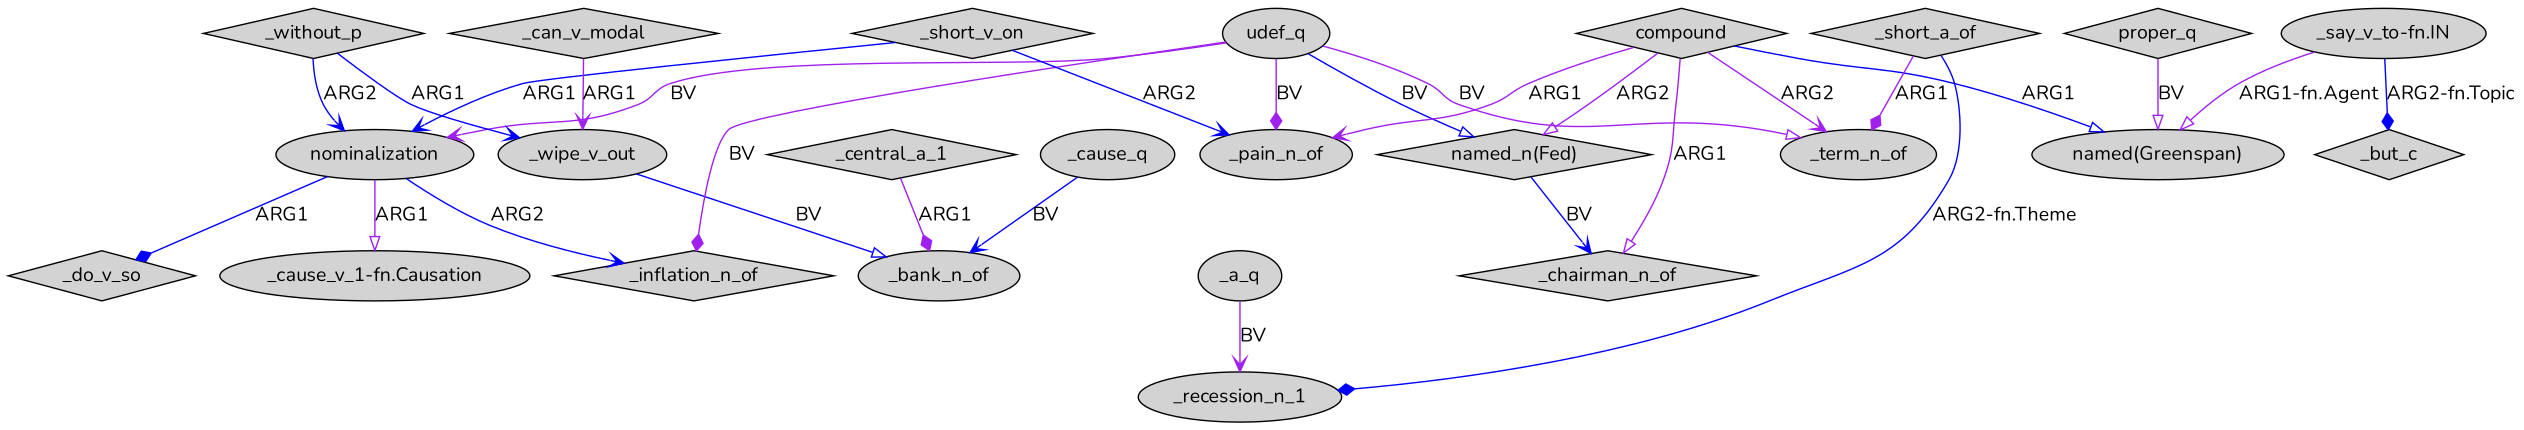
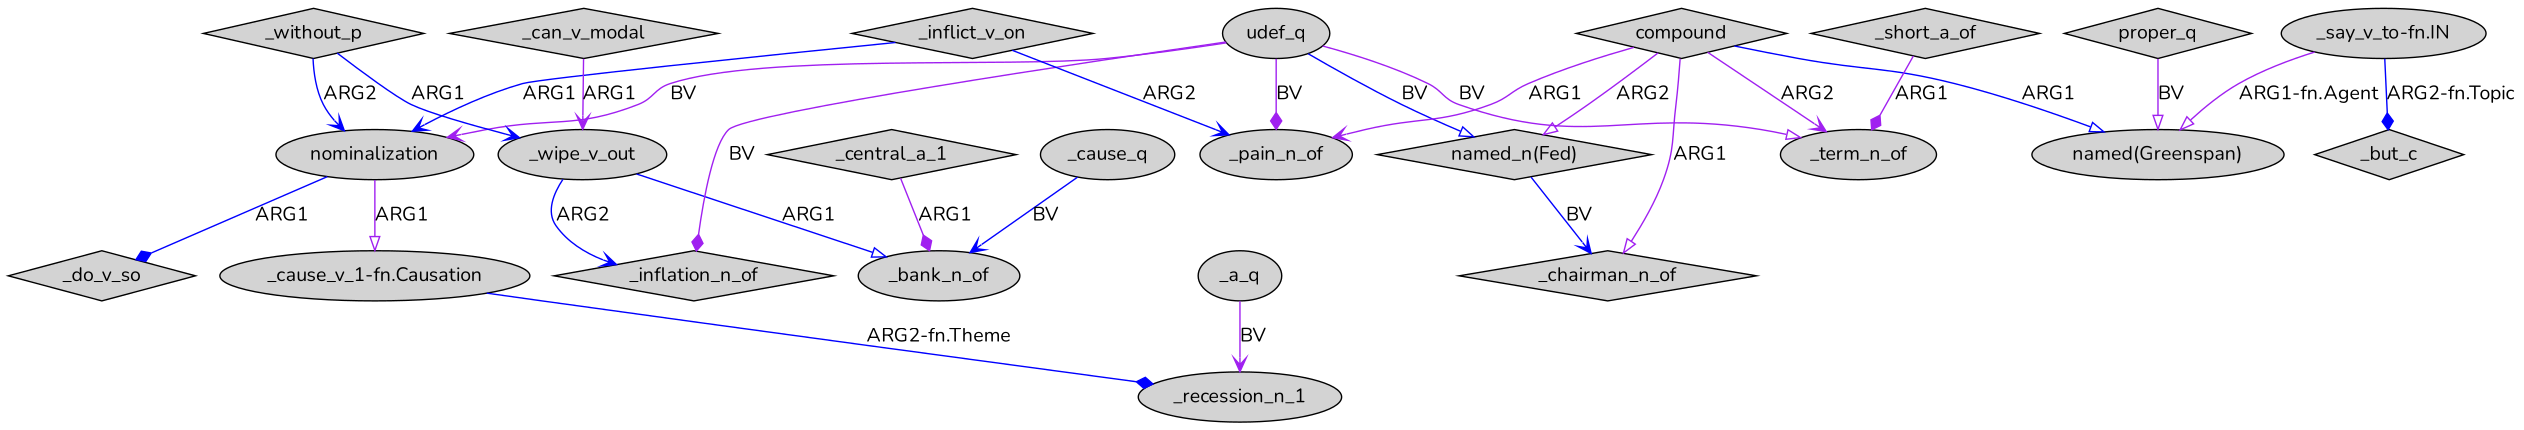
node "_short_v_on": label "_short_v_on" -> "_inflict_v_on"
edge "_wipe_v_out" -> "_bank_n_of": label "BV" -> "ARG1"
edge "nominalization" -> "_inflation_n_of": now "_wipe_v_out" -> "_inflation_n_of"
edge "_short_a_of" -> "_recession_n_1": now "_cause_v_1-fn.Causation" -> "_recession_n_1"
